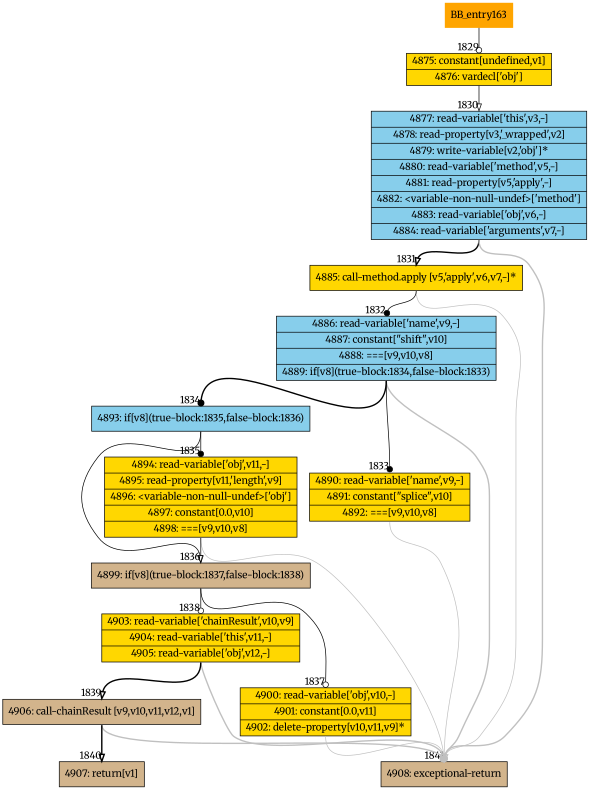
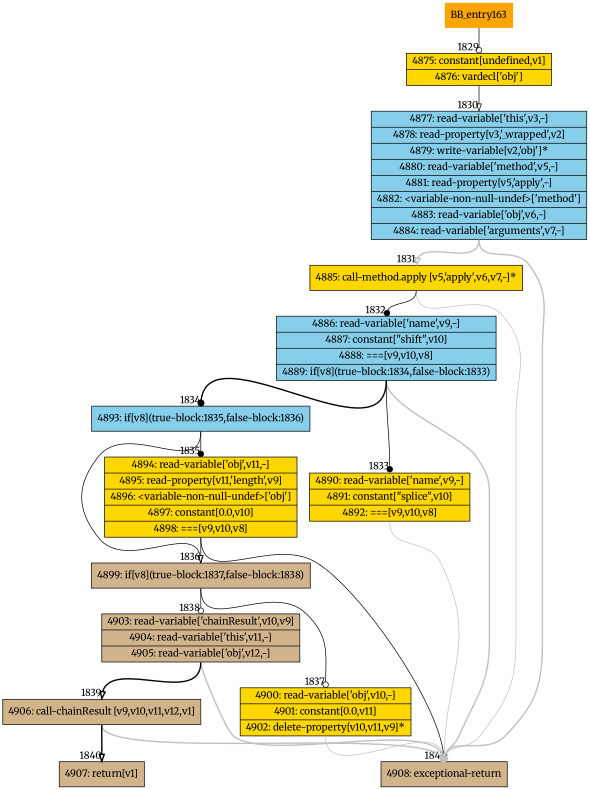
edge "4877: read-variable['this',v3,-]" -> "4885: call-method.apply [v5,'apply',v6,v7,-]*": color black -> gray
edge "4894: read-variable['obj',v11,-]" -> "4908: exceptional-return": color gray -> black
node "4903: read-variable['chainResult',v10,v9]": fillcolor gold -> tan
